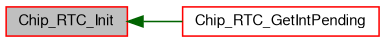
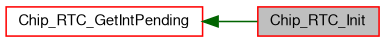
edge "Chip_RTC_GetIntPending" -> "Chip_RTC_Init": reversed
